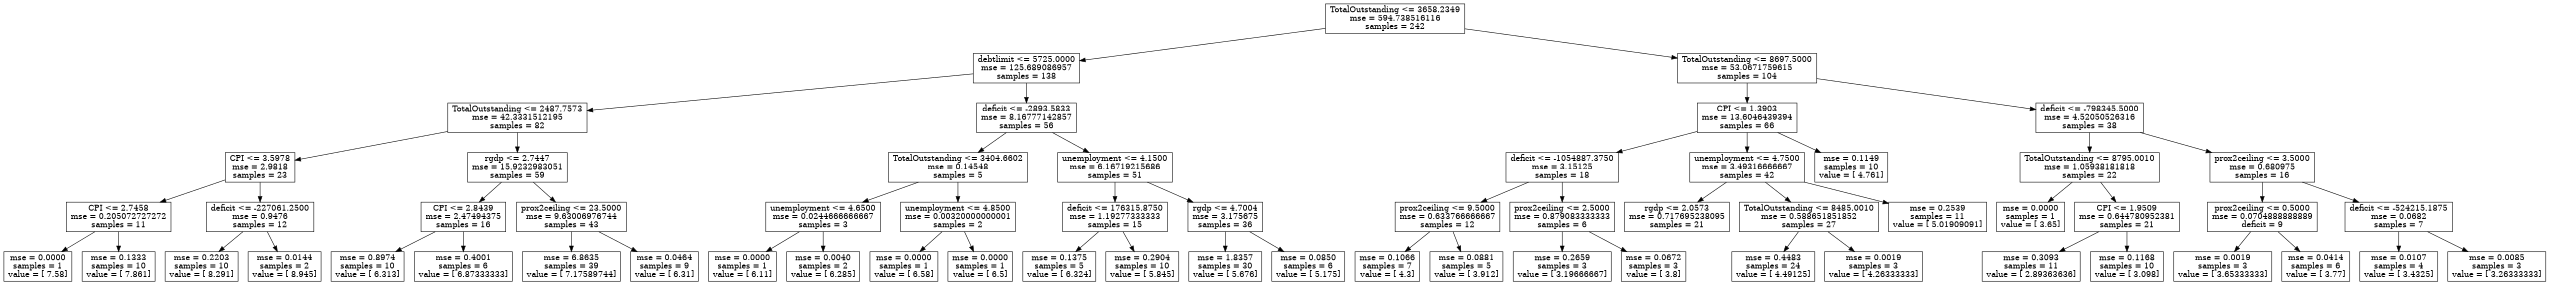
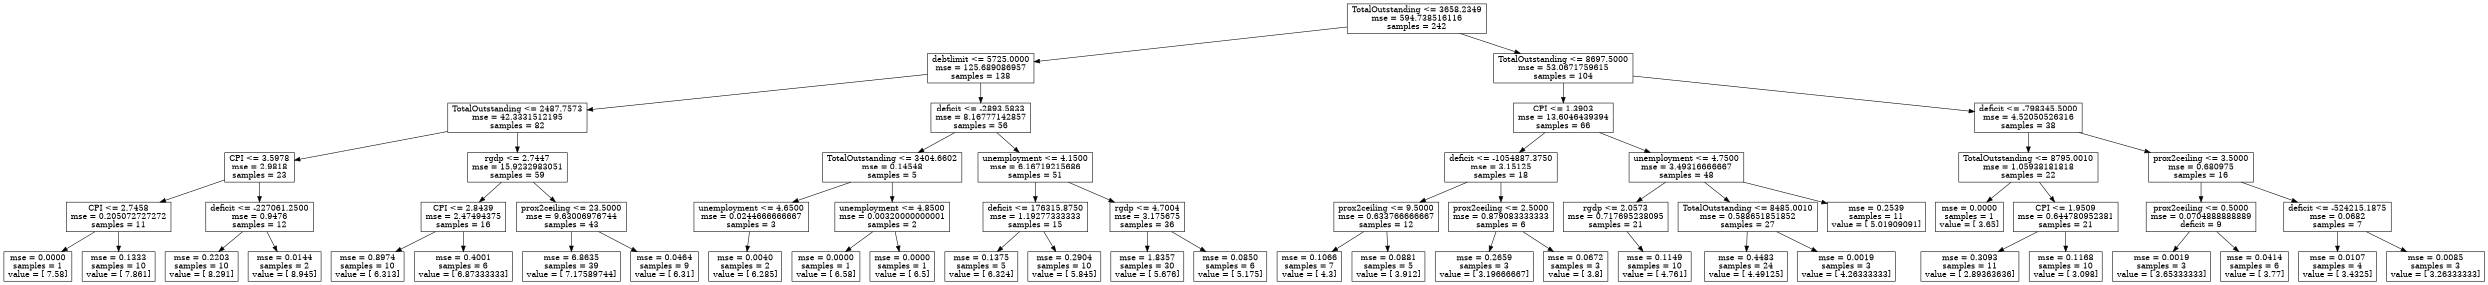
edge "CPI <= 1.3903 mse = 13.6046439394 samples = 66" -> "mse = 0.1149 samples = 10 value = [ 4.761]": now "rgdp <= 2.0573 mse = 0.717695238095 samples = 21" -> "mse = 0.1149 samples = 10 value = [ 4.761]"
node "unemployment <= 4.7500 mse = 3.49316666667 samples = 42": label "unemployment <= 4.7500 mse = 3.49316666667 samples = 42" -> "unemployment <= 4.7500 mse = 3.49316666667 samples = 48"
node "mse = 0.0000 samples = 1 value = [ 6.11]": removed
